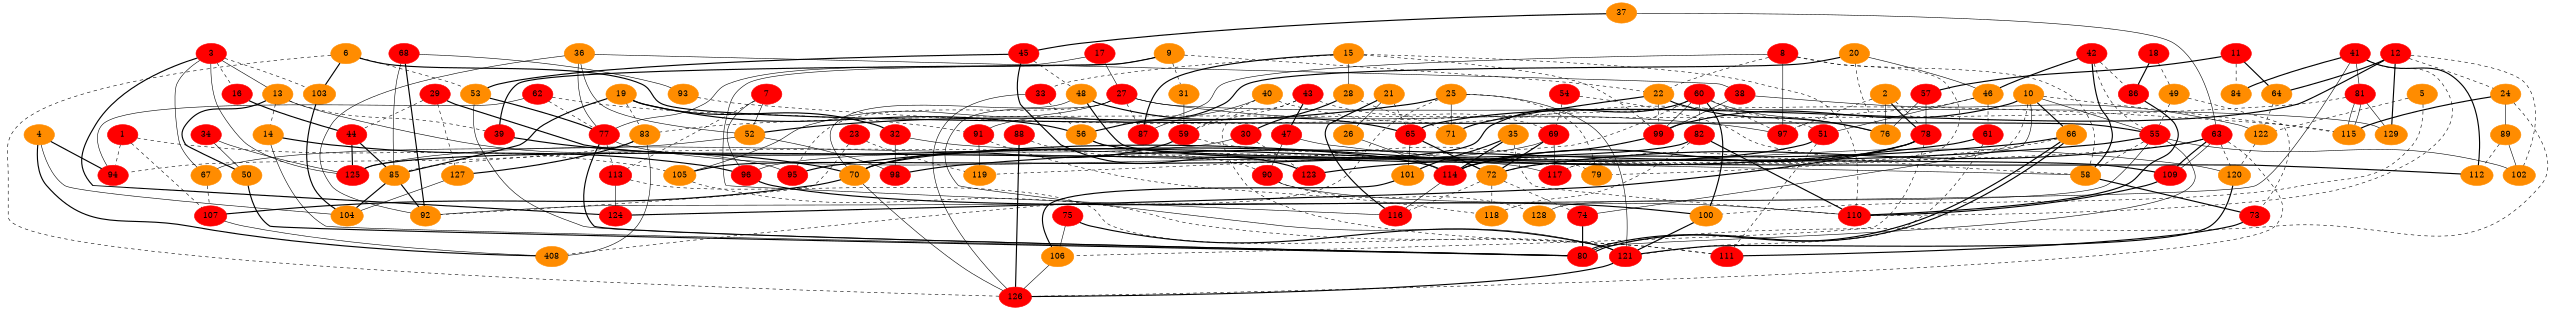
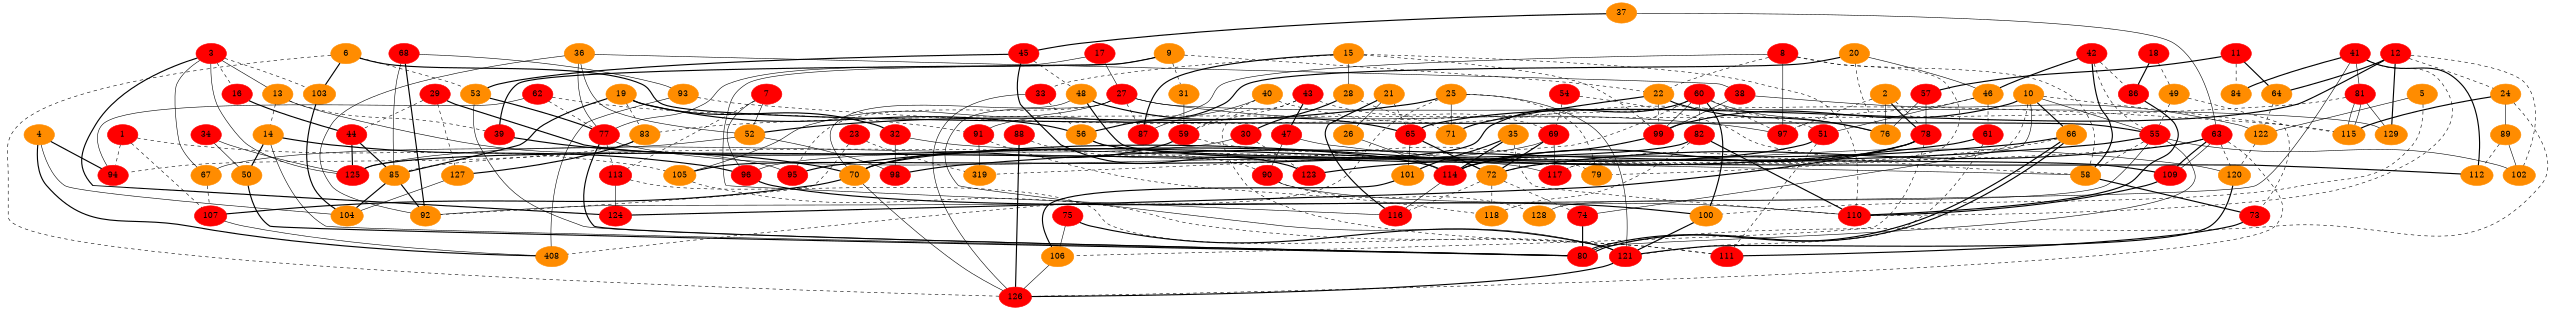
edge "5" -- "122": style dashed -> solid
edge "13" -- "50": now "14" -- "50"
node "119": label "119" -> "319"
edge "83" -- "408": now "93" -- "408"
